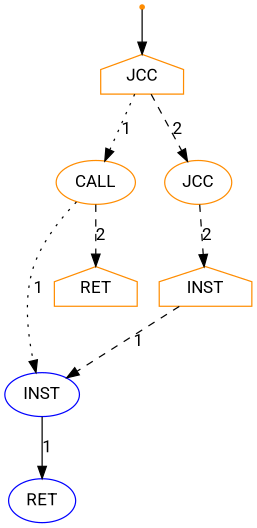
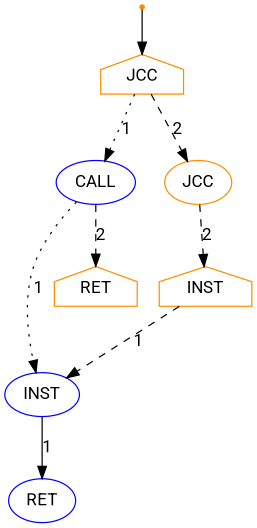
node "CALL": color darkorange -> blue
